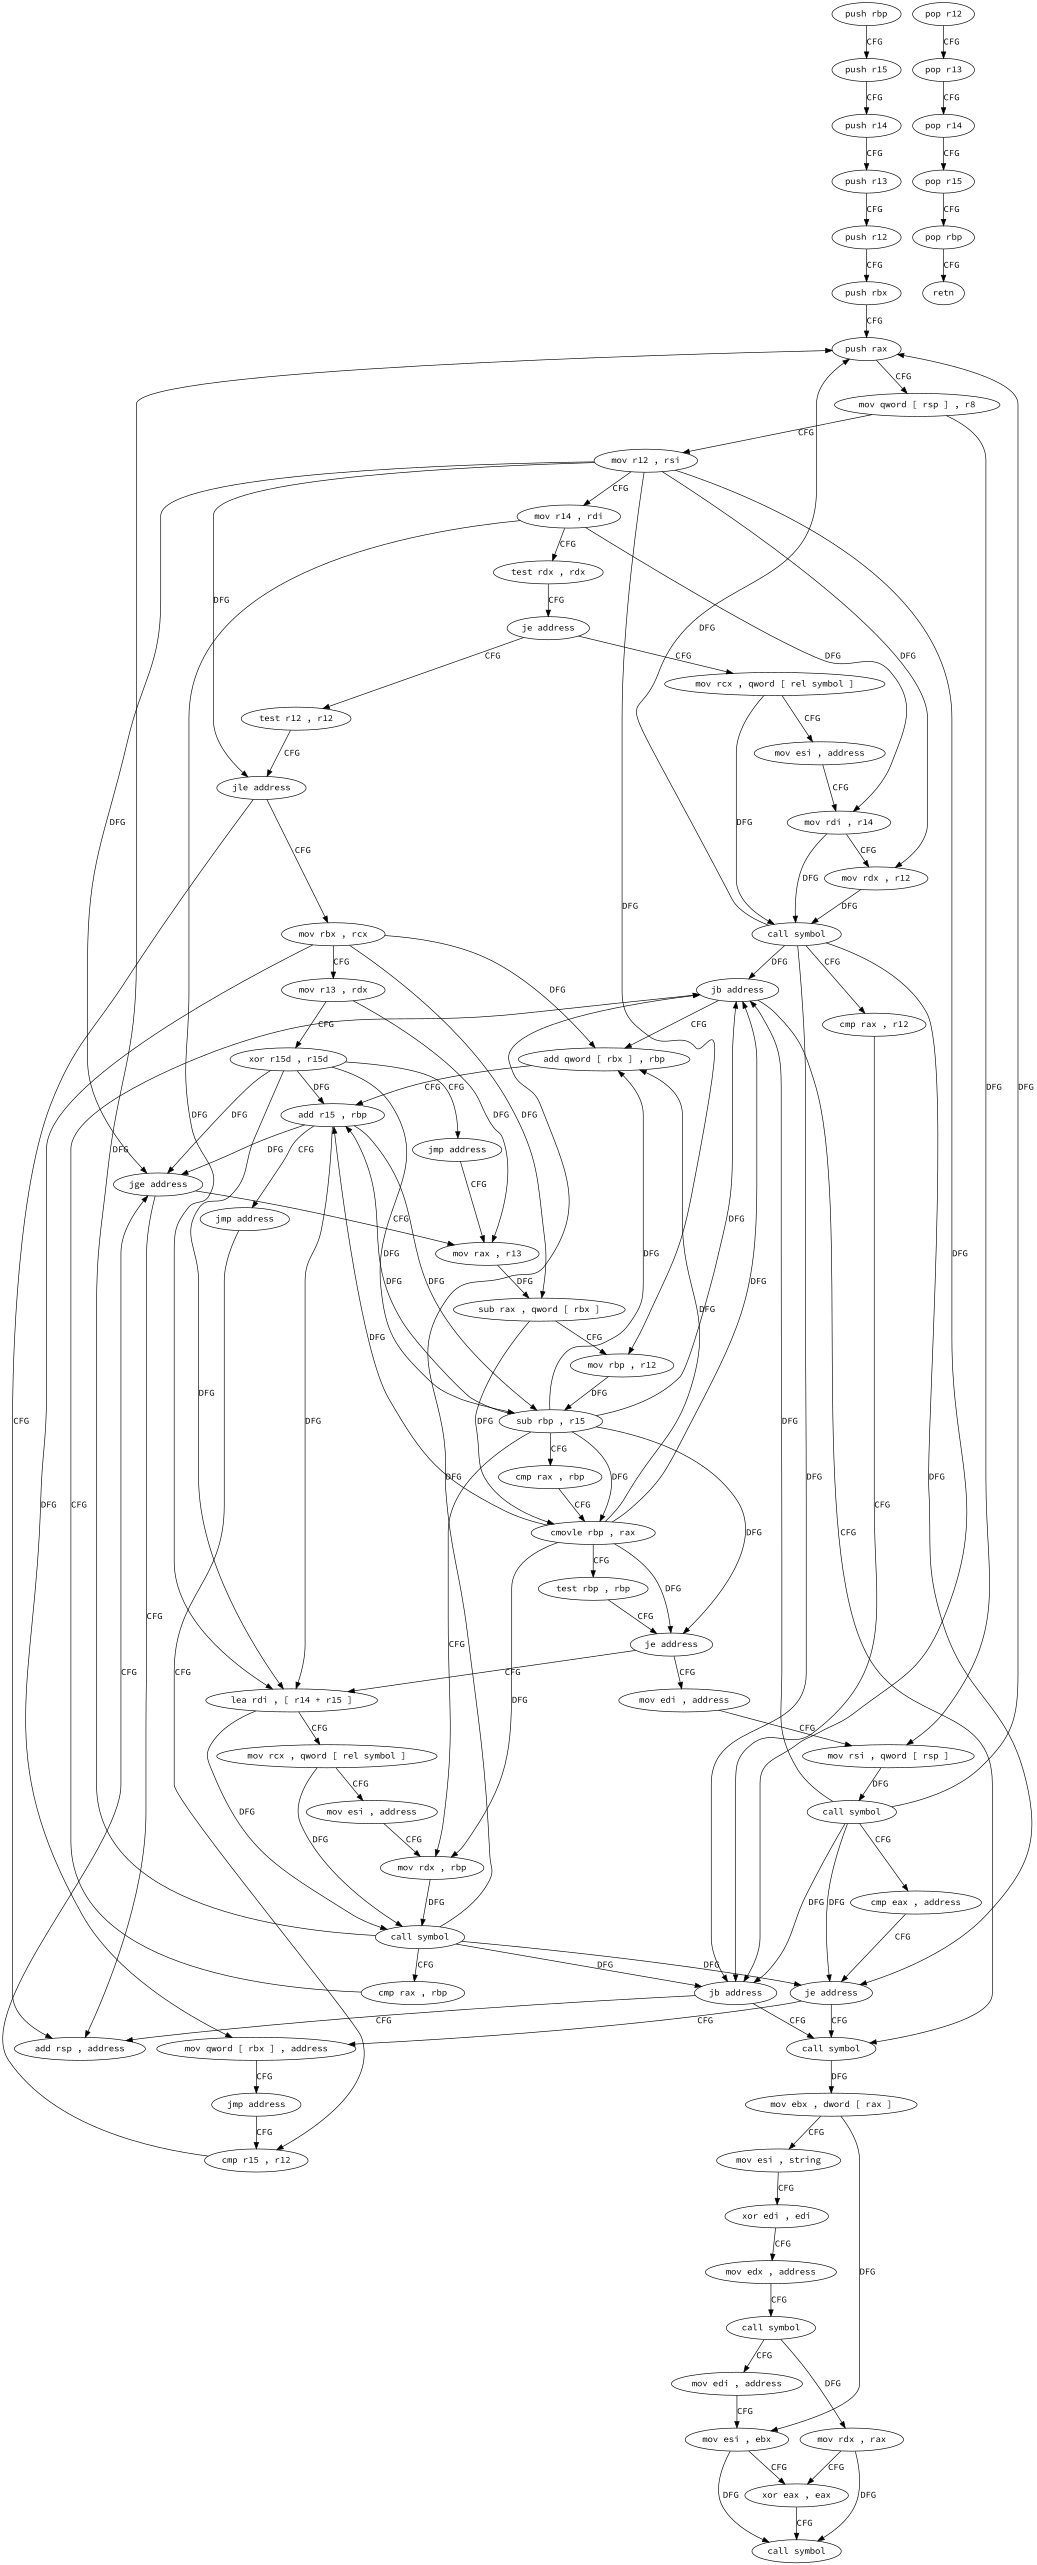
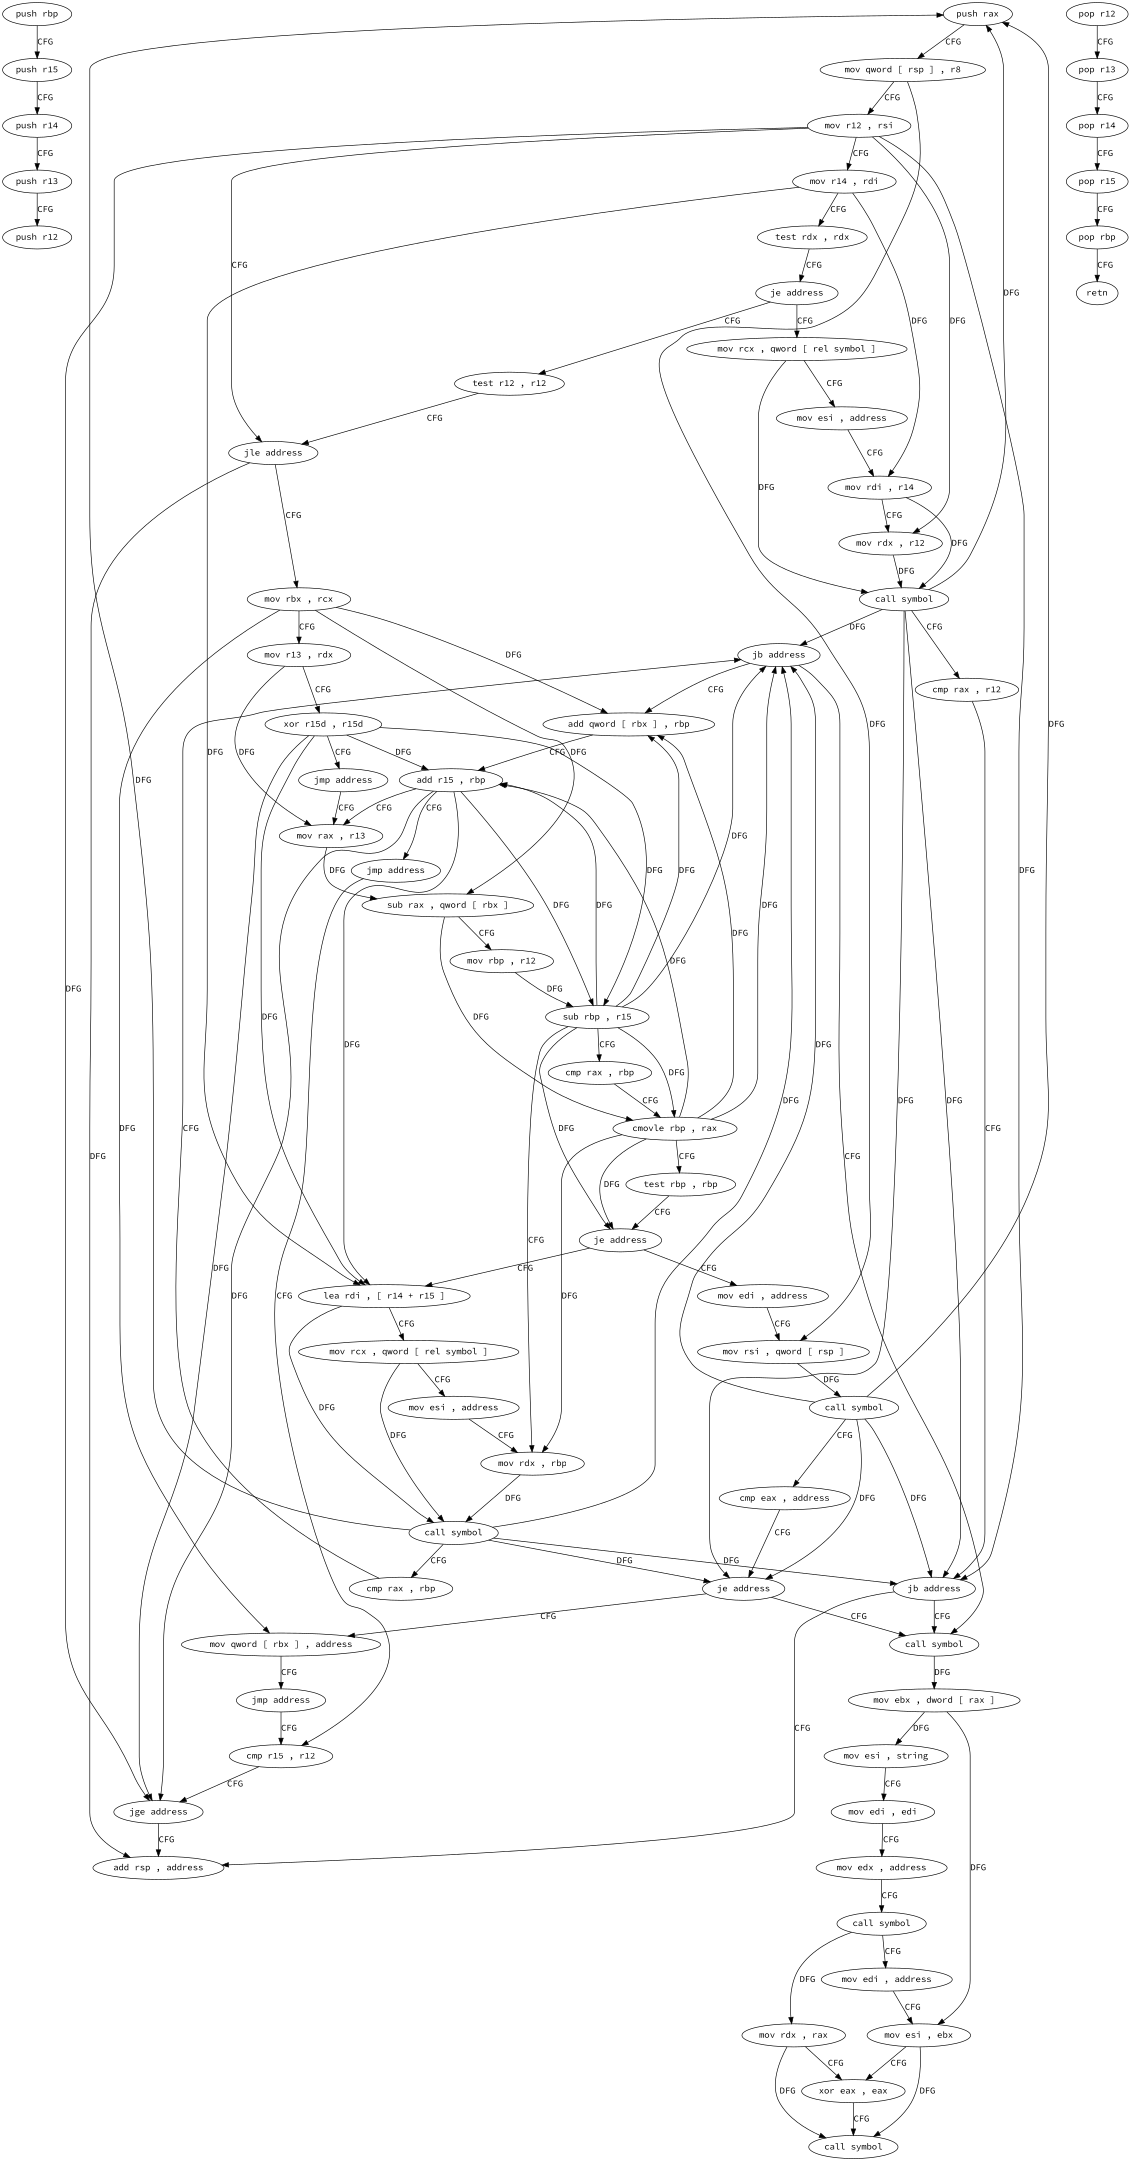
node "push rbx": removed
edge "mov r12 , rsi" -> "jle address": label "DFG" -> "CFG"
edge "mov r12 , rsi" -> "mov rbp , r12": removed, label "DFG"
edge "jge address" -> "mov rax , r13": now "add r15 , rbp" -> "mov rax , r13"
edge "jle address" -> "add rsp , address": label "CFG" -> "DFG"
edge "mov ebx , dword [ rax ]" -> "mov esi , string": label "CFG" -> "DFG"
node "xor edi , edi": label "xor edi , edi" -> "mov edi , edi"
